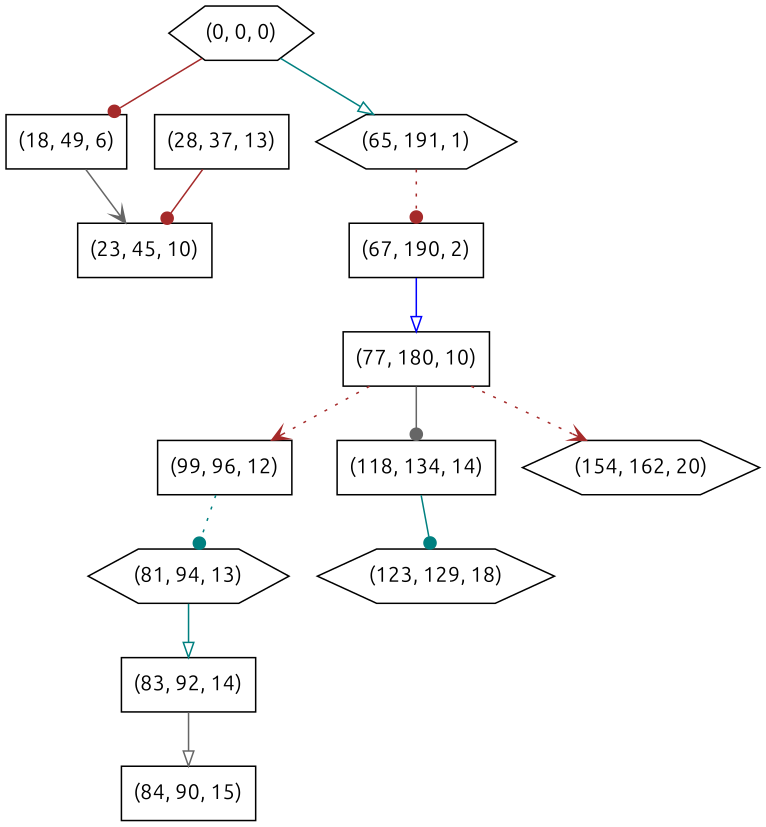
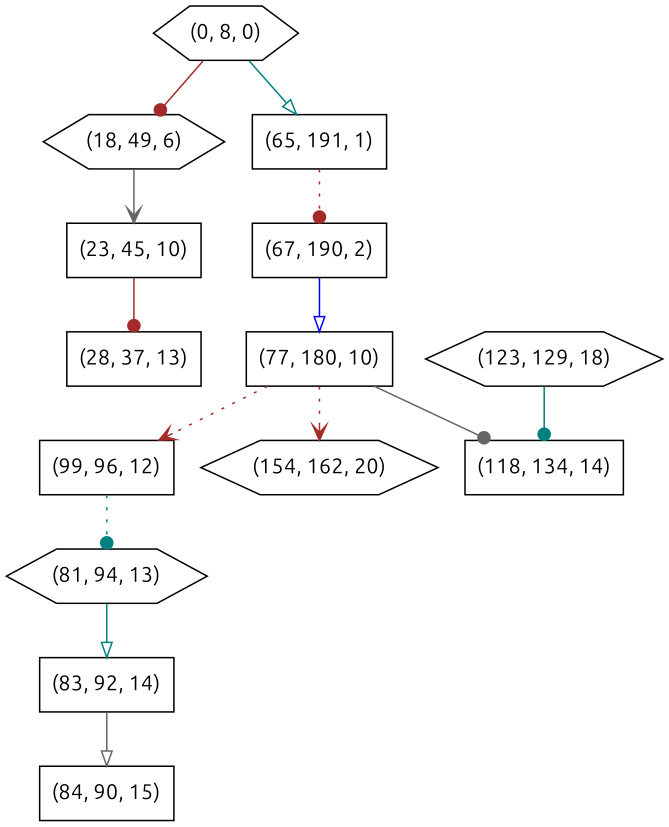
node "(0, 0, 0)": label "(0, 0, 0)" -> "(0, 8, 0)"
node "(18, 49, 6)": shape box -> hexagon
node "(65, 191, 1)": shape hexagon -> box
edge "(28, 37, 13)" -> "(23, 45, 10)": reversed
edge "(118, 134, 14)" -> "(123, 129, 18)": reversed
